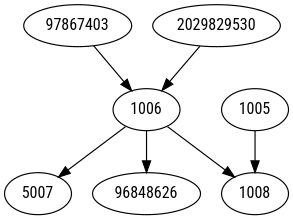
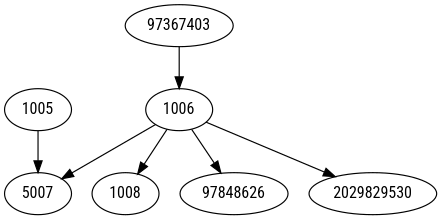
node "97867403": label "97867403" -> "97367403"
edge "2029829530" -> "1006": reversed
edge "1005" -> "1008": now "1005" -> "5007"
node "96848626": label "96848626" -> "97848626"
